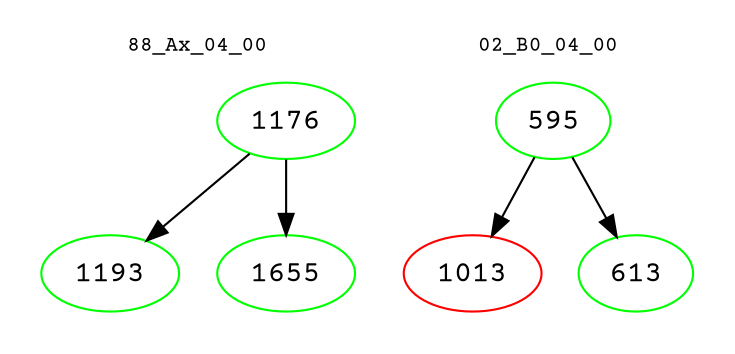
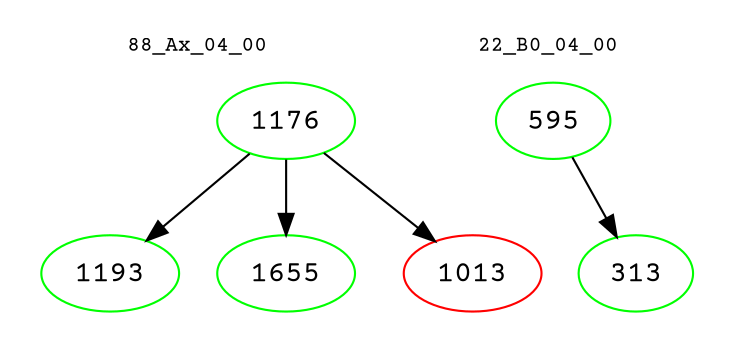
cluster "02_B0_04_00": label "02_B0_04_00" -> "22_B0_04_00"
edge "595" -> "1013": now "1176" -> "1013"
node "613": label "613" -> "313"
